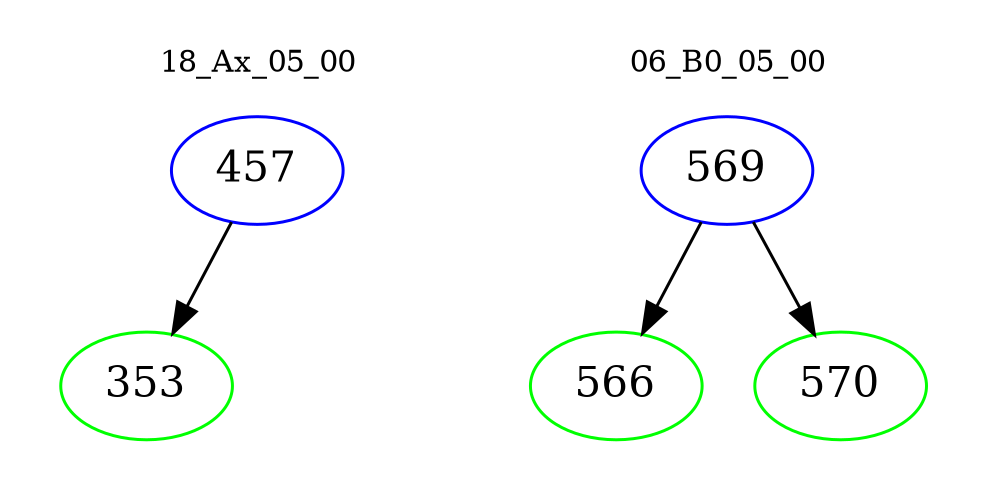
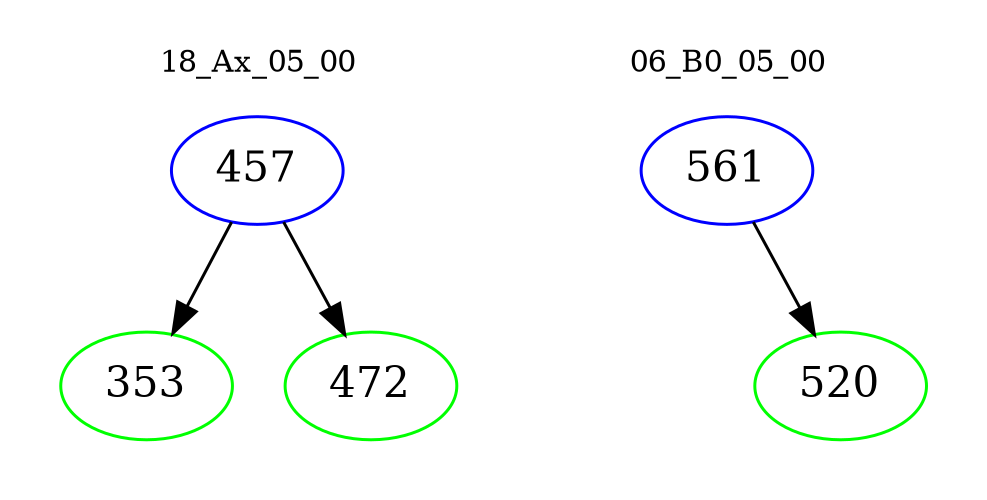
node "569": label "569" -> "561"
node "472": added
node "566": removed
node "570": label "570" -> "520"
